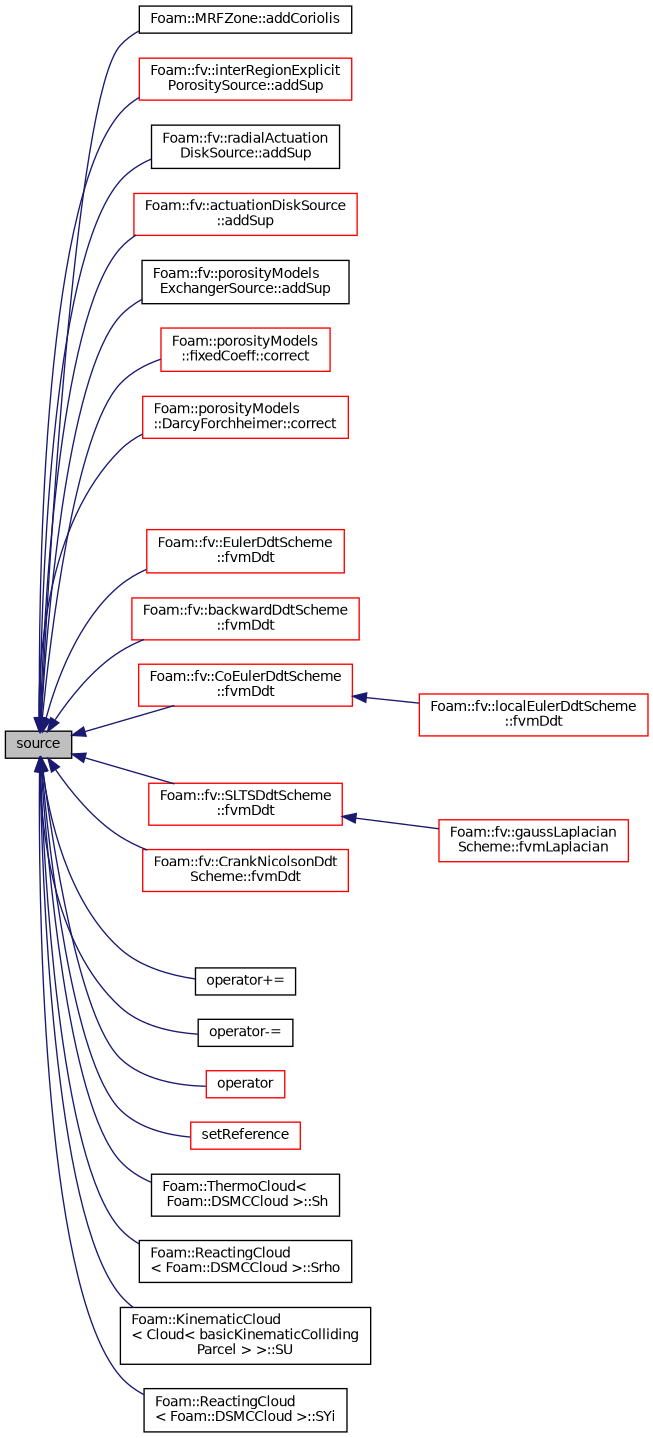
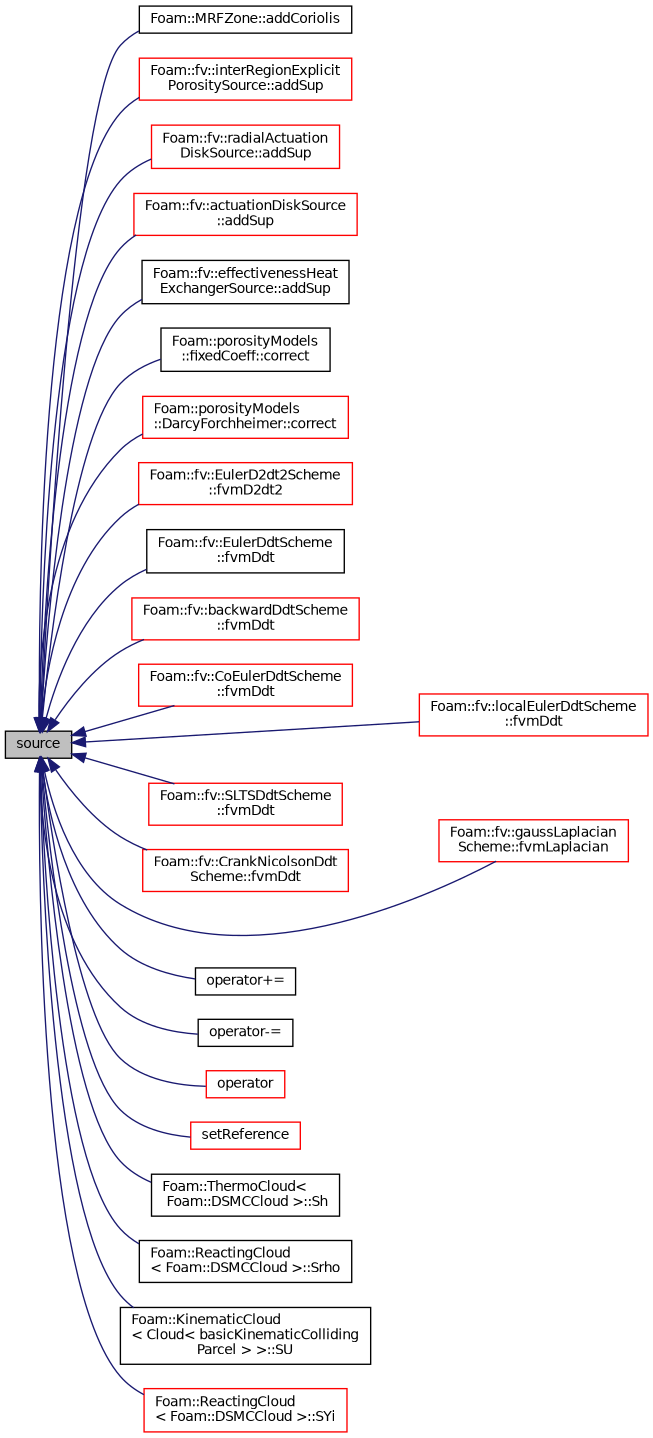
node "Foam::fv::radialActuation DiskSource::addSup": color black -> red
node "Foam::fv::porosityModels ExchangerSource::addSup": label "Foam::fv::porosityModels ExchangerSource::addSup" -> "Foam::fv::effectivenessHeat ExchangerSource::addSup"
node "Foam::porosityModels ::fixedCoeff::correct": color red -> black
node "Foam::fv::EulerD2dt2Scheme ::fvmD2dt2": added
node "Foam::fv::EulerDdtScheme ::fvmDdt": color red -> black
edge "Foam::fv::localEulerDdtScheme ::fvmDdt" -> "Foam::fv::CoEulerDdtScheme ::fvmDdt": now "Foam::fv::localEulerDdtScheme ::fvmDdt" -> "source"
edge "Foam::fv::gaussLaplacian Scheme::fvmLaplacian" -> "Foam::fv::SLTSDdtScheme ::fvmDdt": now "Foam::fv::gaussLaplacian Scheme::fvmLaplacian" -> "source"
node "Foam::ReactingCloud < Foam::DSMCCloud >::SYi": color black -> red
